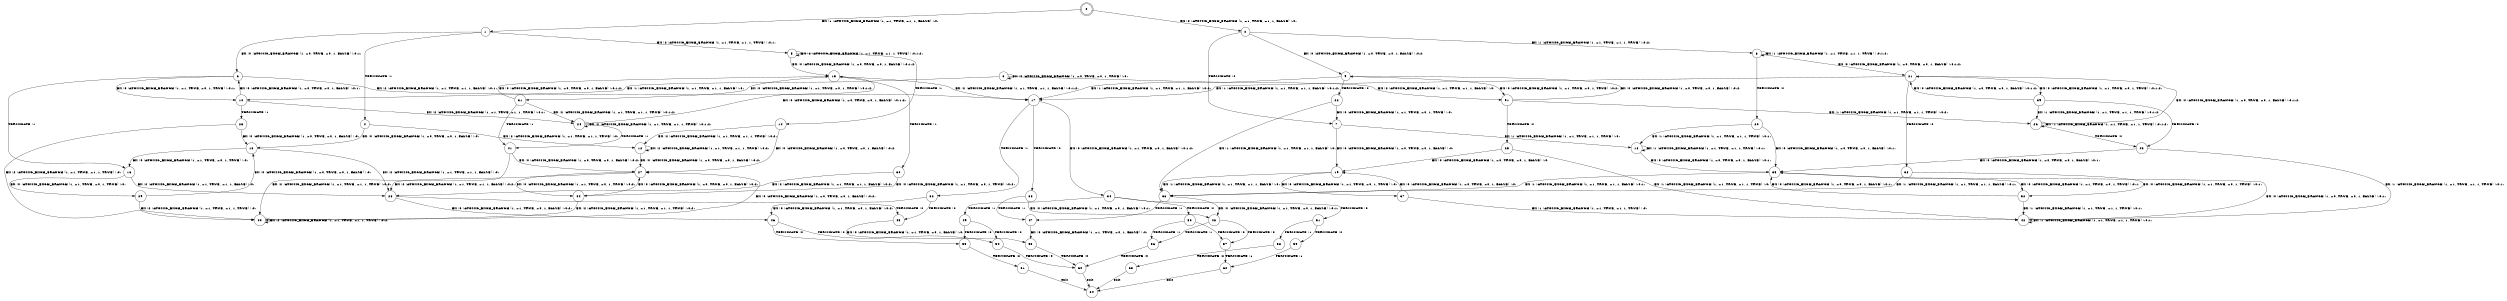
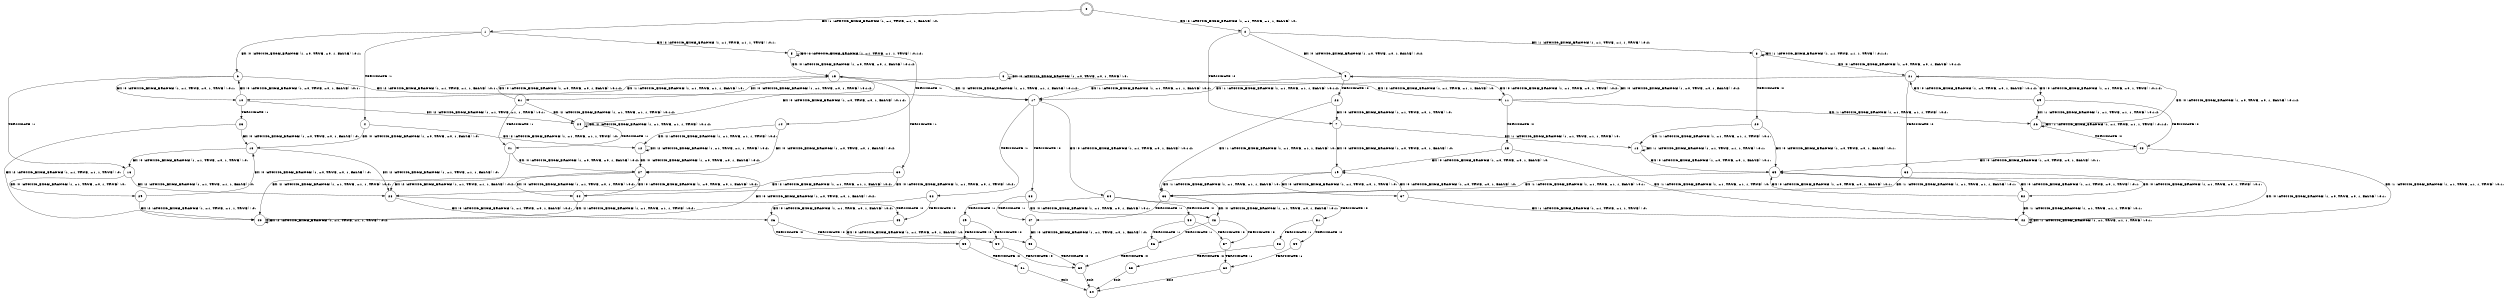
node "91": label "91" -> "11"
